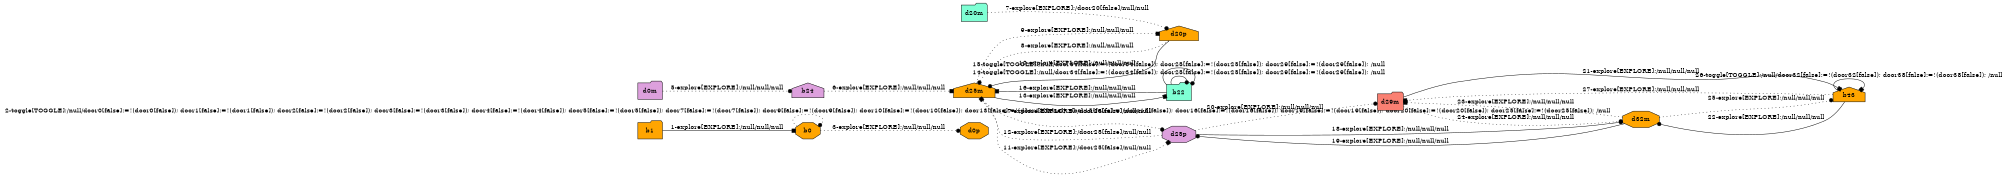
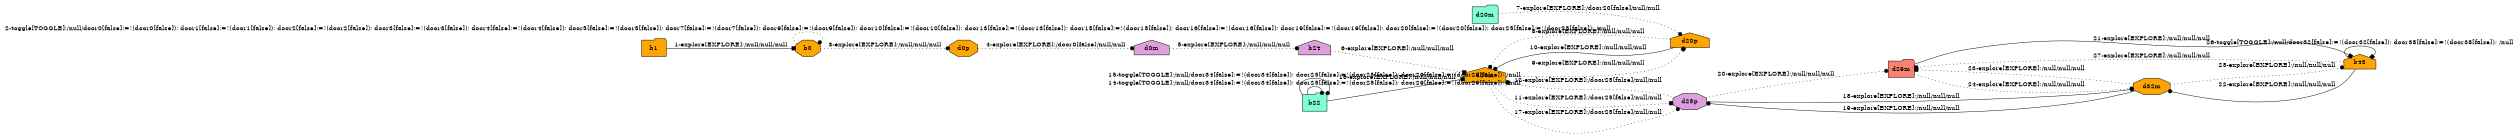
edge "d0p" -> "d0m": added, label "4-explore[EXPLORE];/door0[false]/null/null"
node "d0m": shape folder -> house
edge "d25m" -> "b22": removed, label "13-explore[EXPLORE];/null/null/null"
